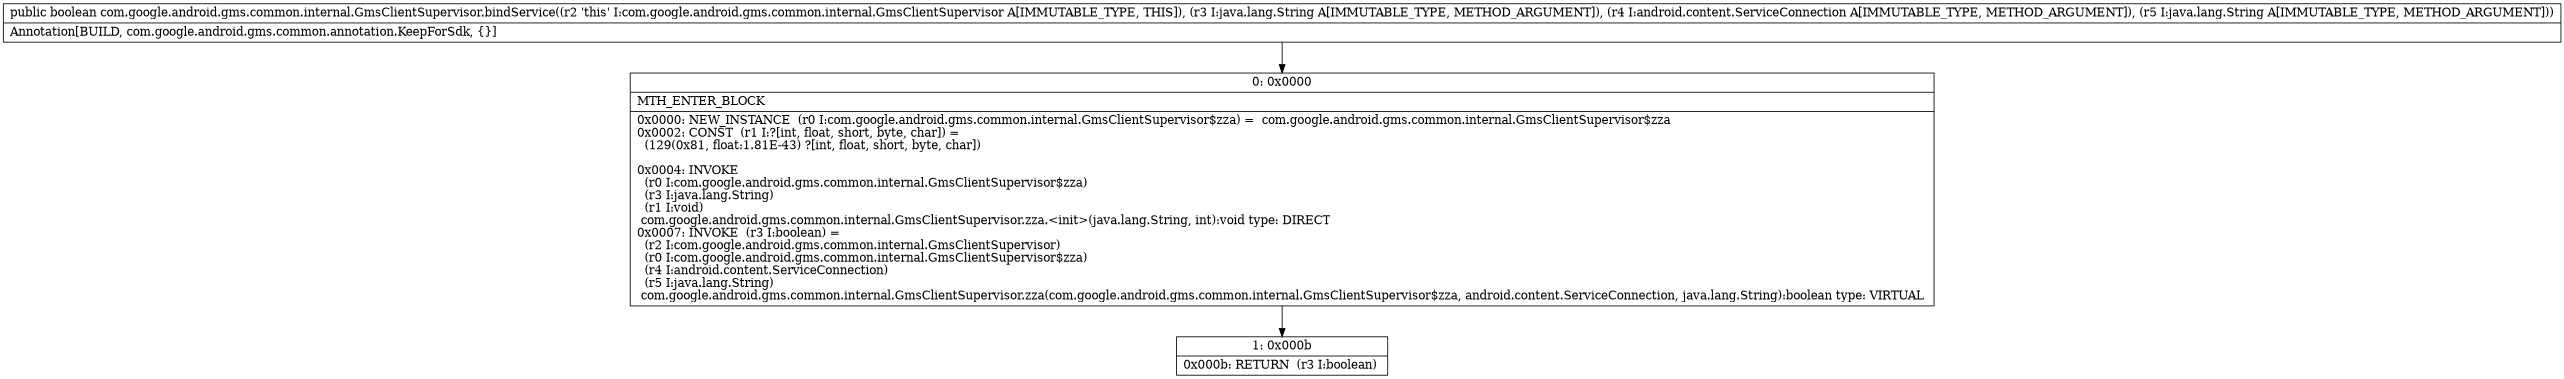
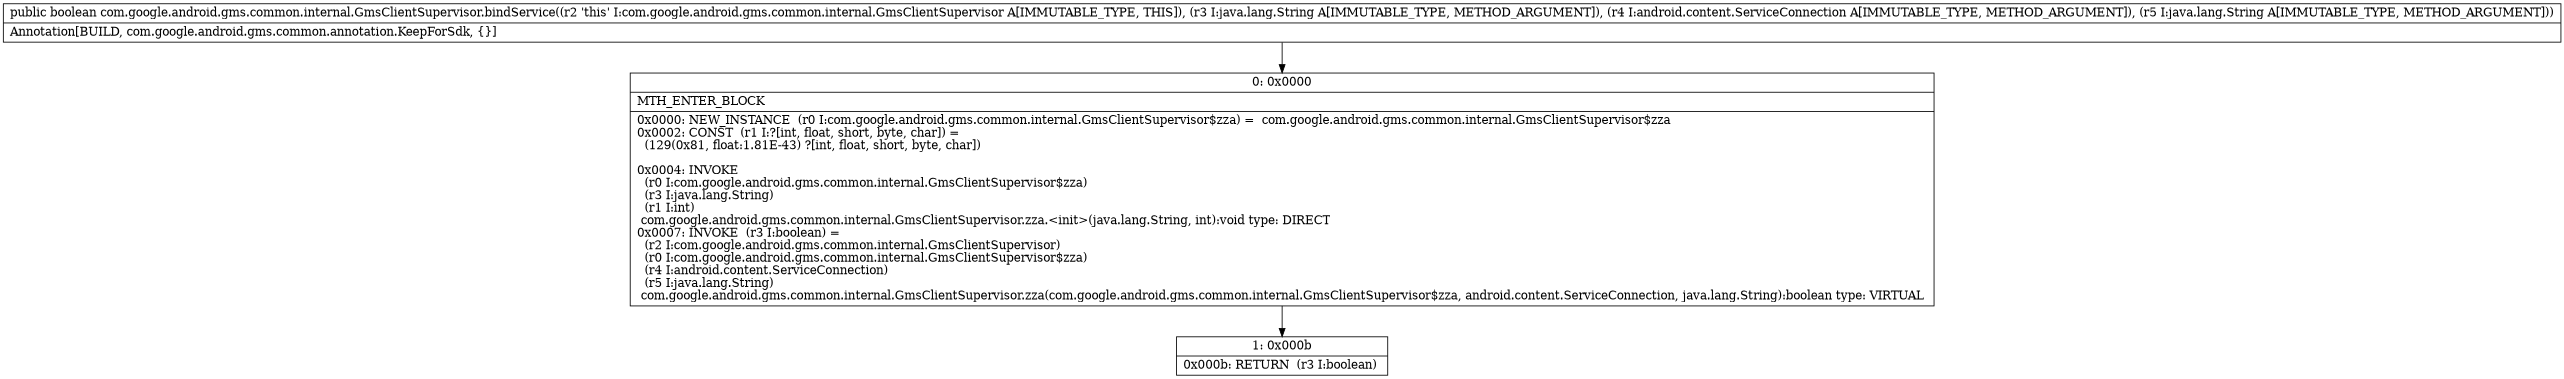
node "0: 0x0000": text "(r1 I:void)" -> "(r1 I:int)"
